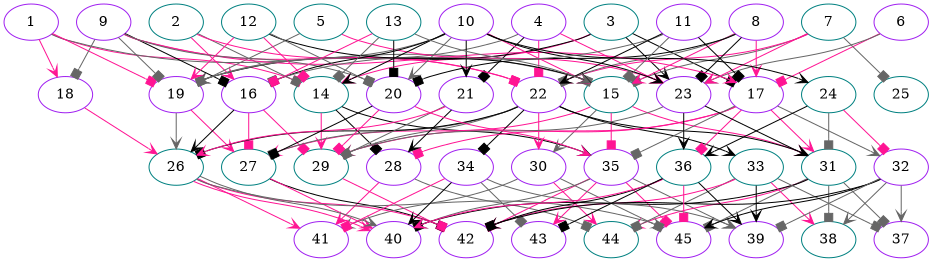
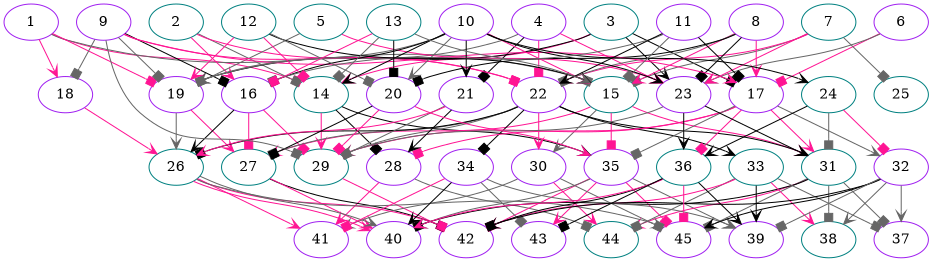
edge "9" -> "20": now "9" -> "29"
